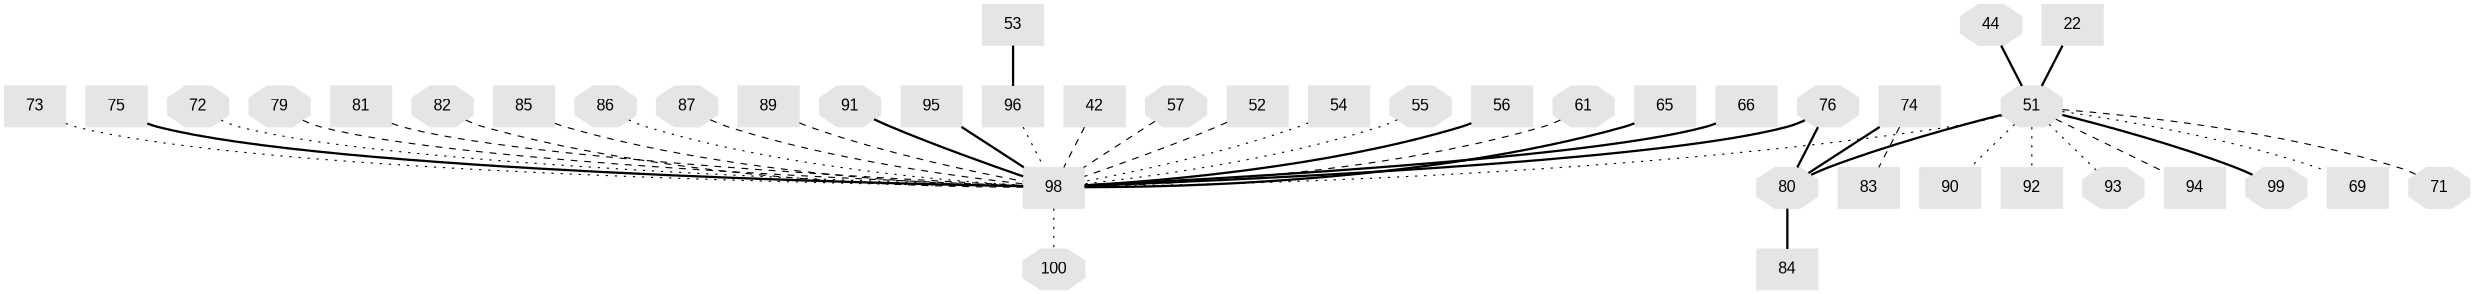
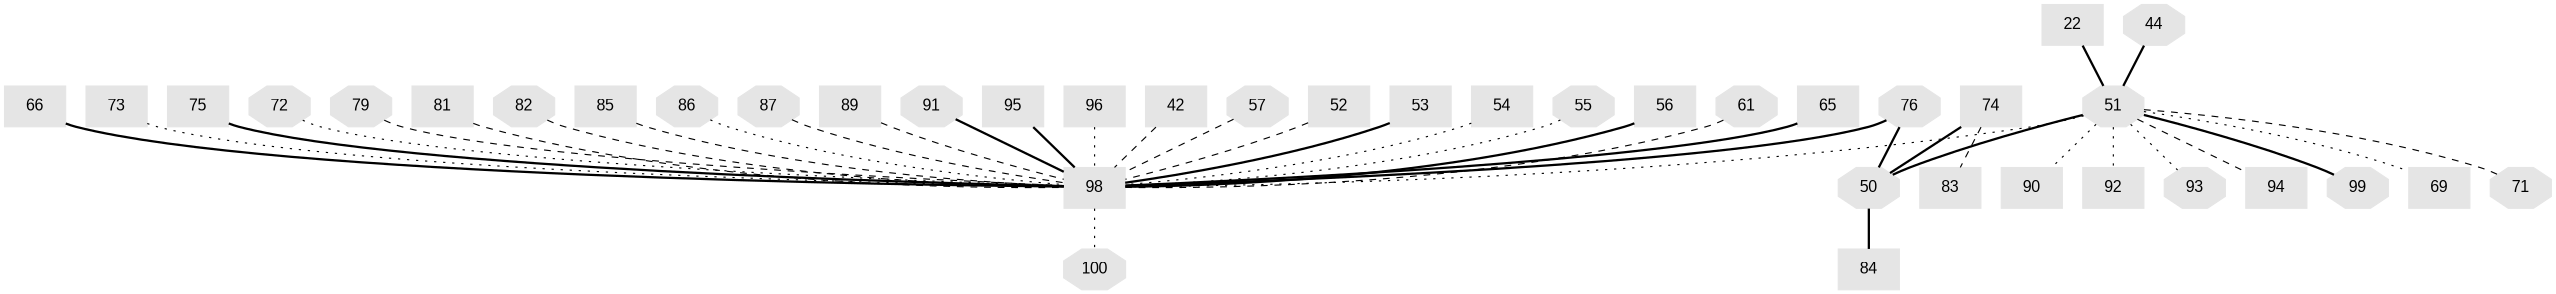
edge "53" -- "96": now "53" -- "98"
node "80": label "80" -> "50"
